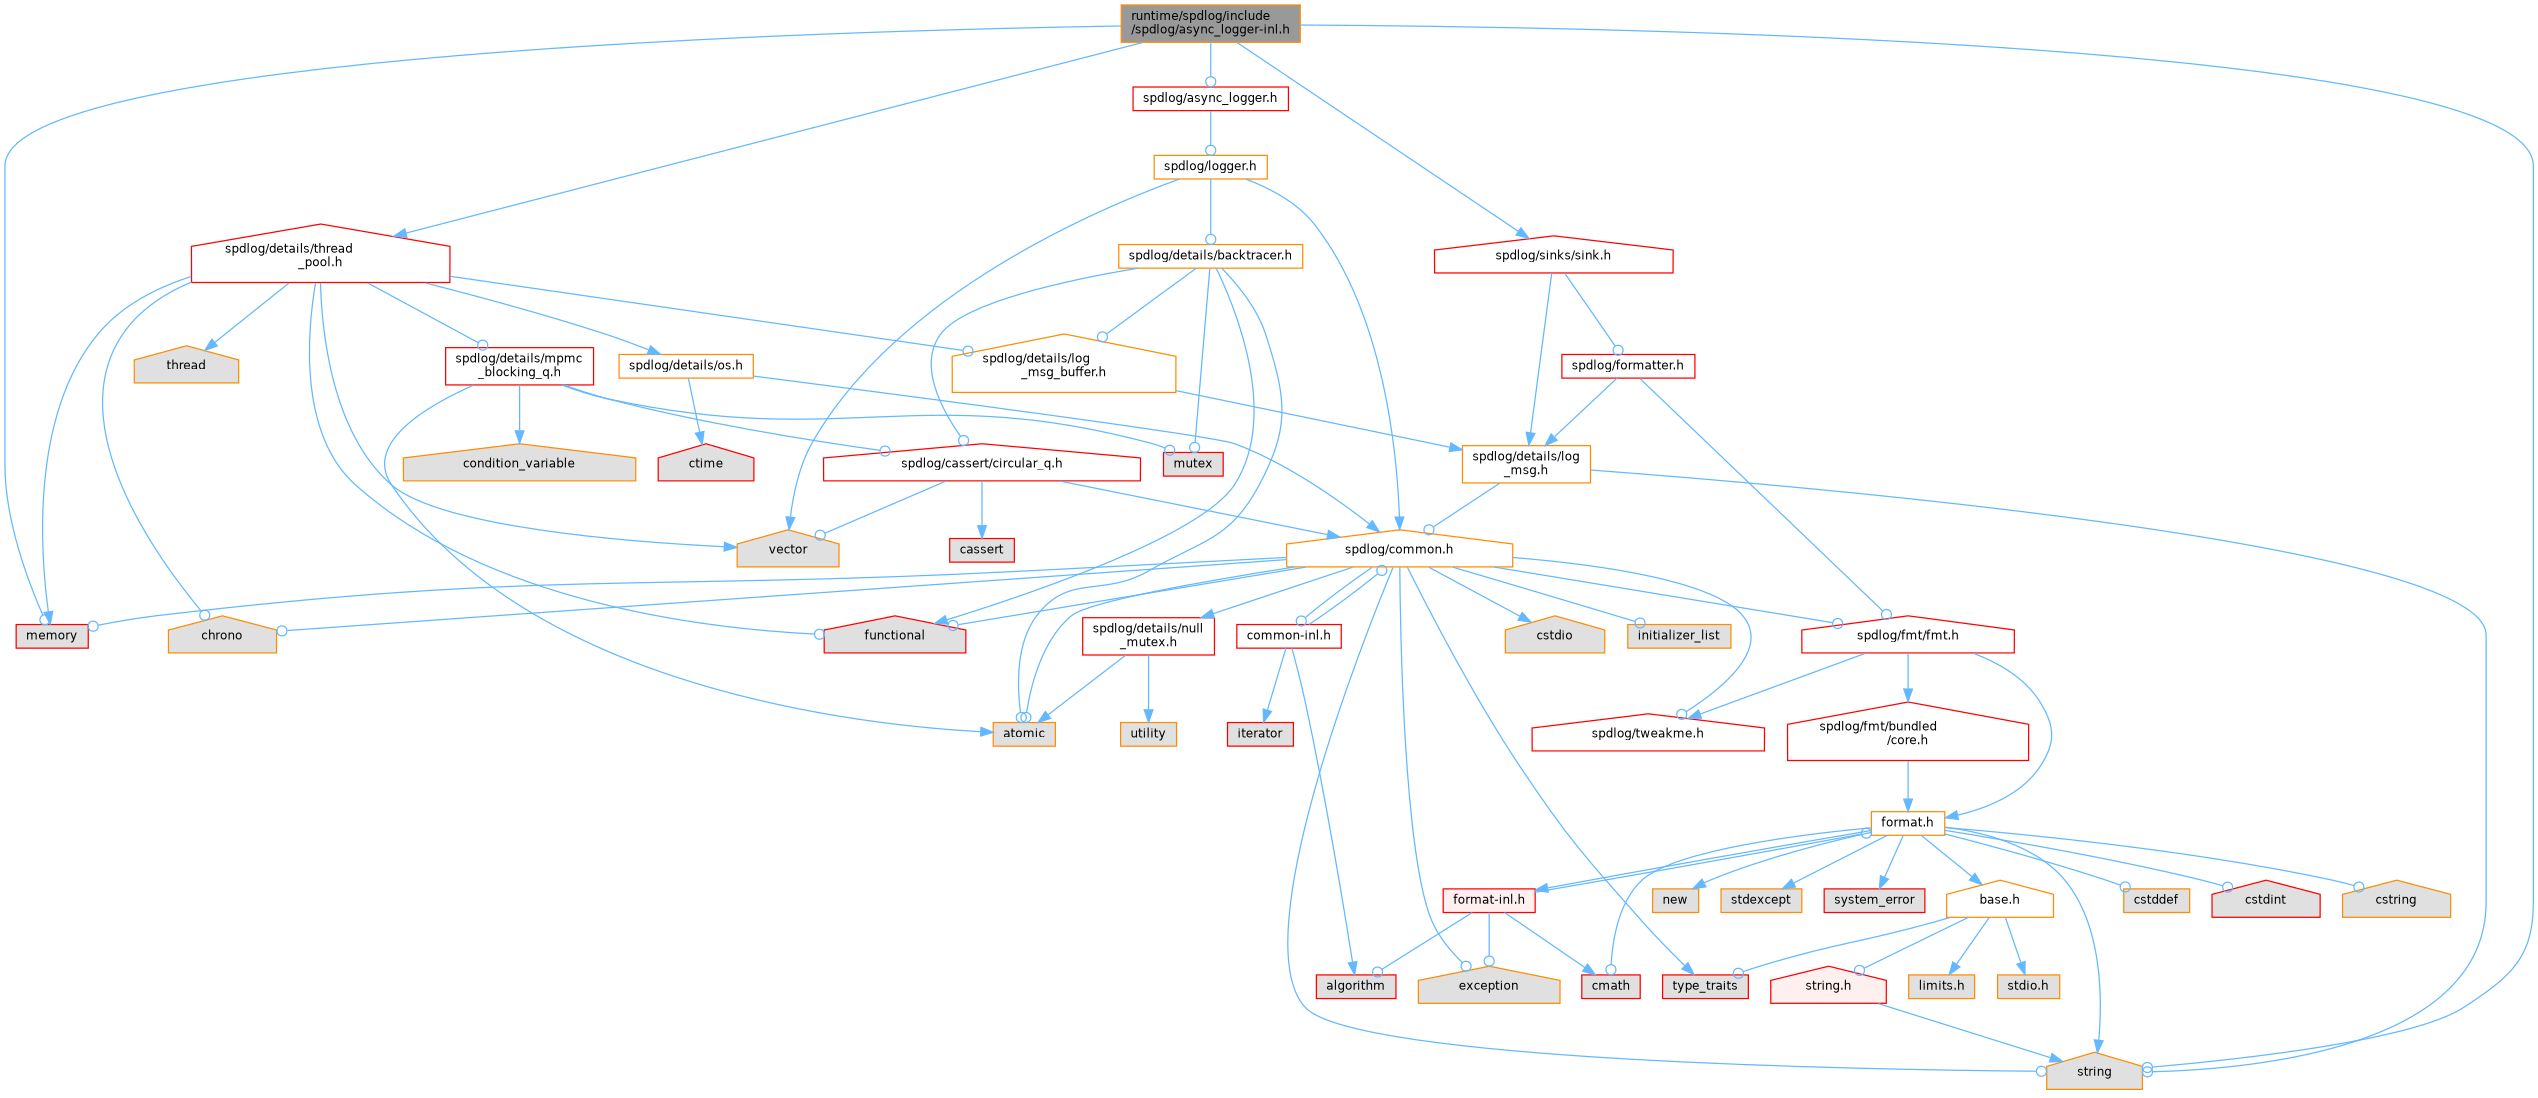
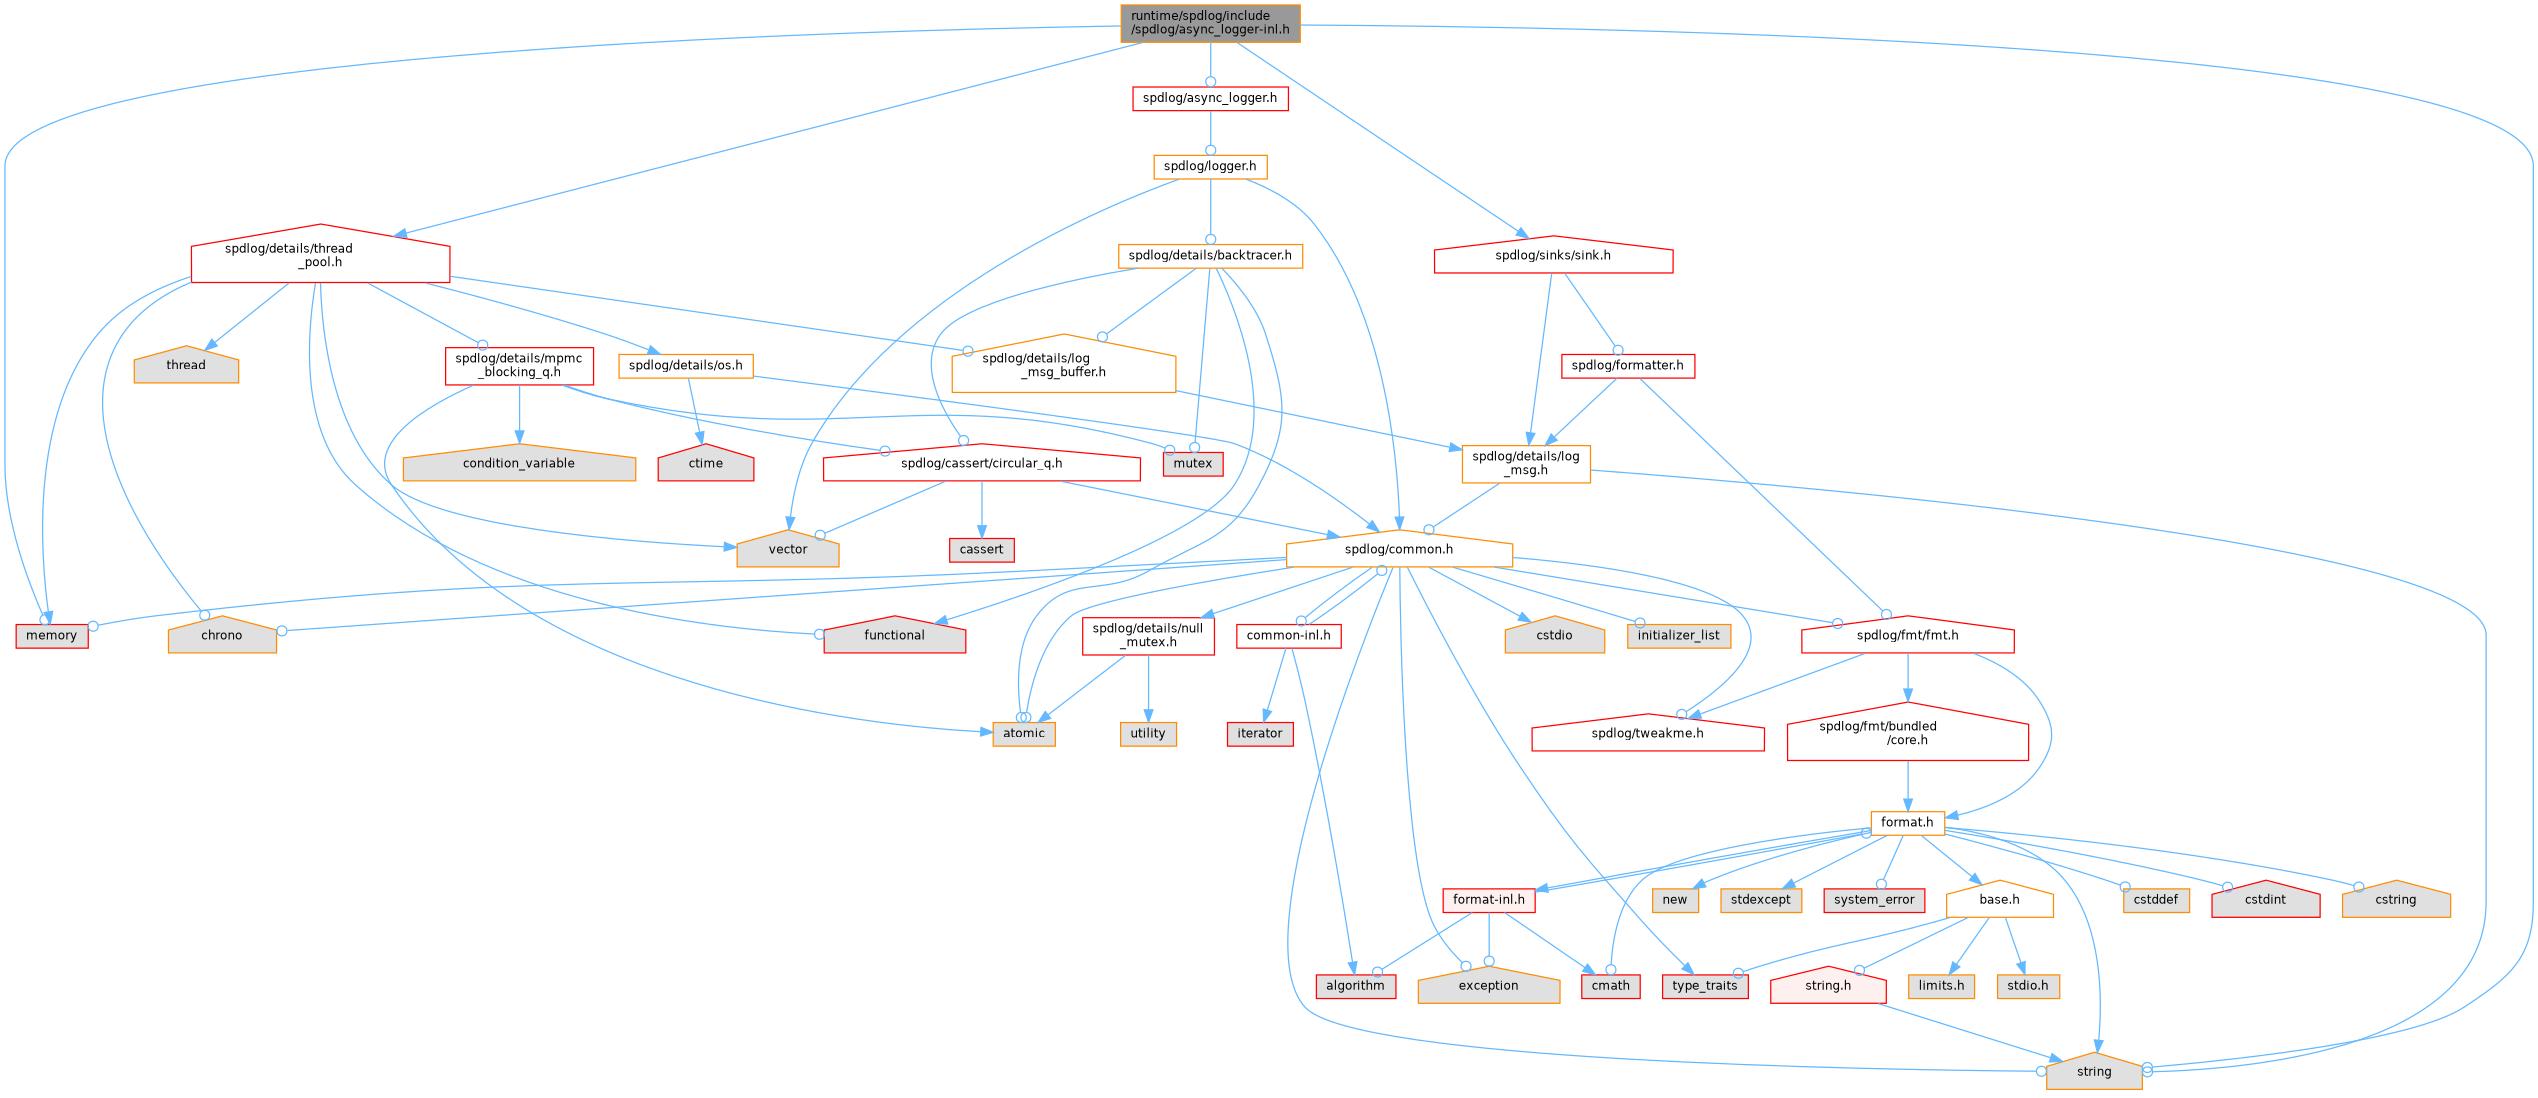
edge "spdlog/common.h" -> "functional": removed
edge "format.h" -> "system_error": arrowhead normal -> odot
